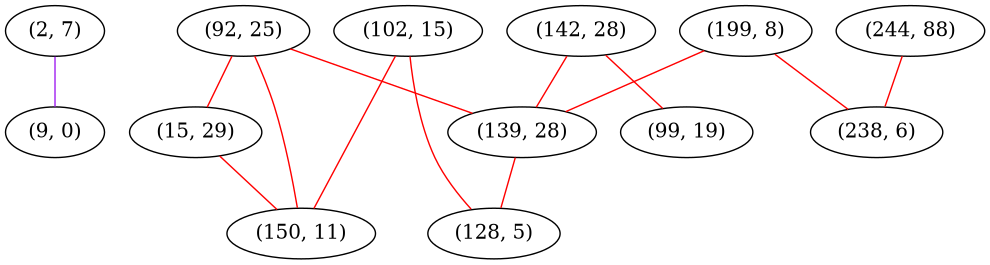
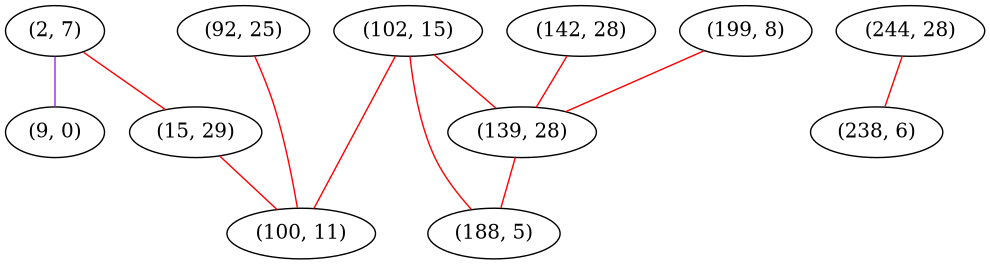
node "(244, 88)": label "(244, 88)" -> "(244, 28)"
edge "(92, 25)" -- "(139, 28)": now "(102, 15)" -- "(139, 28)"
edge "(92, 25)" -- "(15, 29)": now "(2, 7)" -- "(15, 29)"
edge "(199, 8)" -- "(238, 6)": removed
node "(99, 19)": removed
node "(150, 11)": label "(150, 11)" -> "(100, 11)"
node "(128, 5)": label "(128, 5)" -> "(188, 5)"
